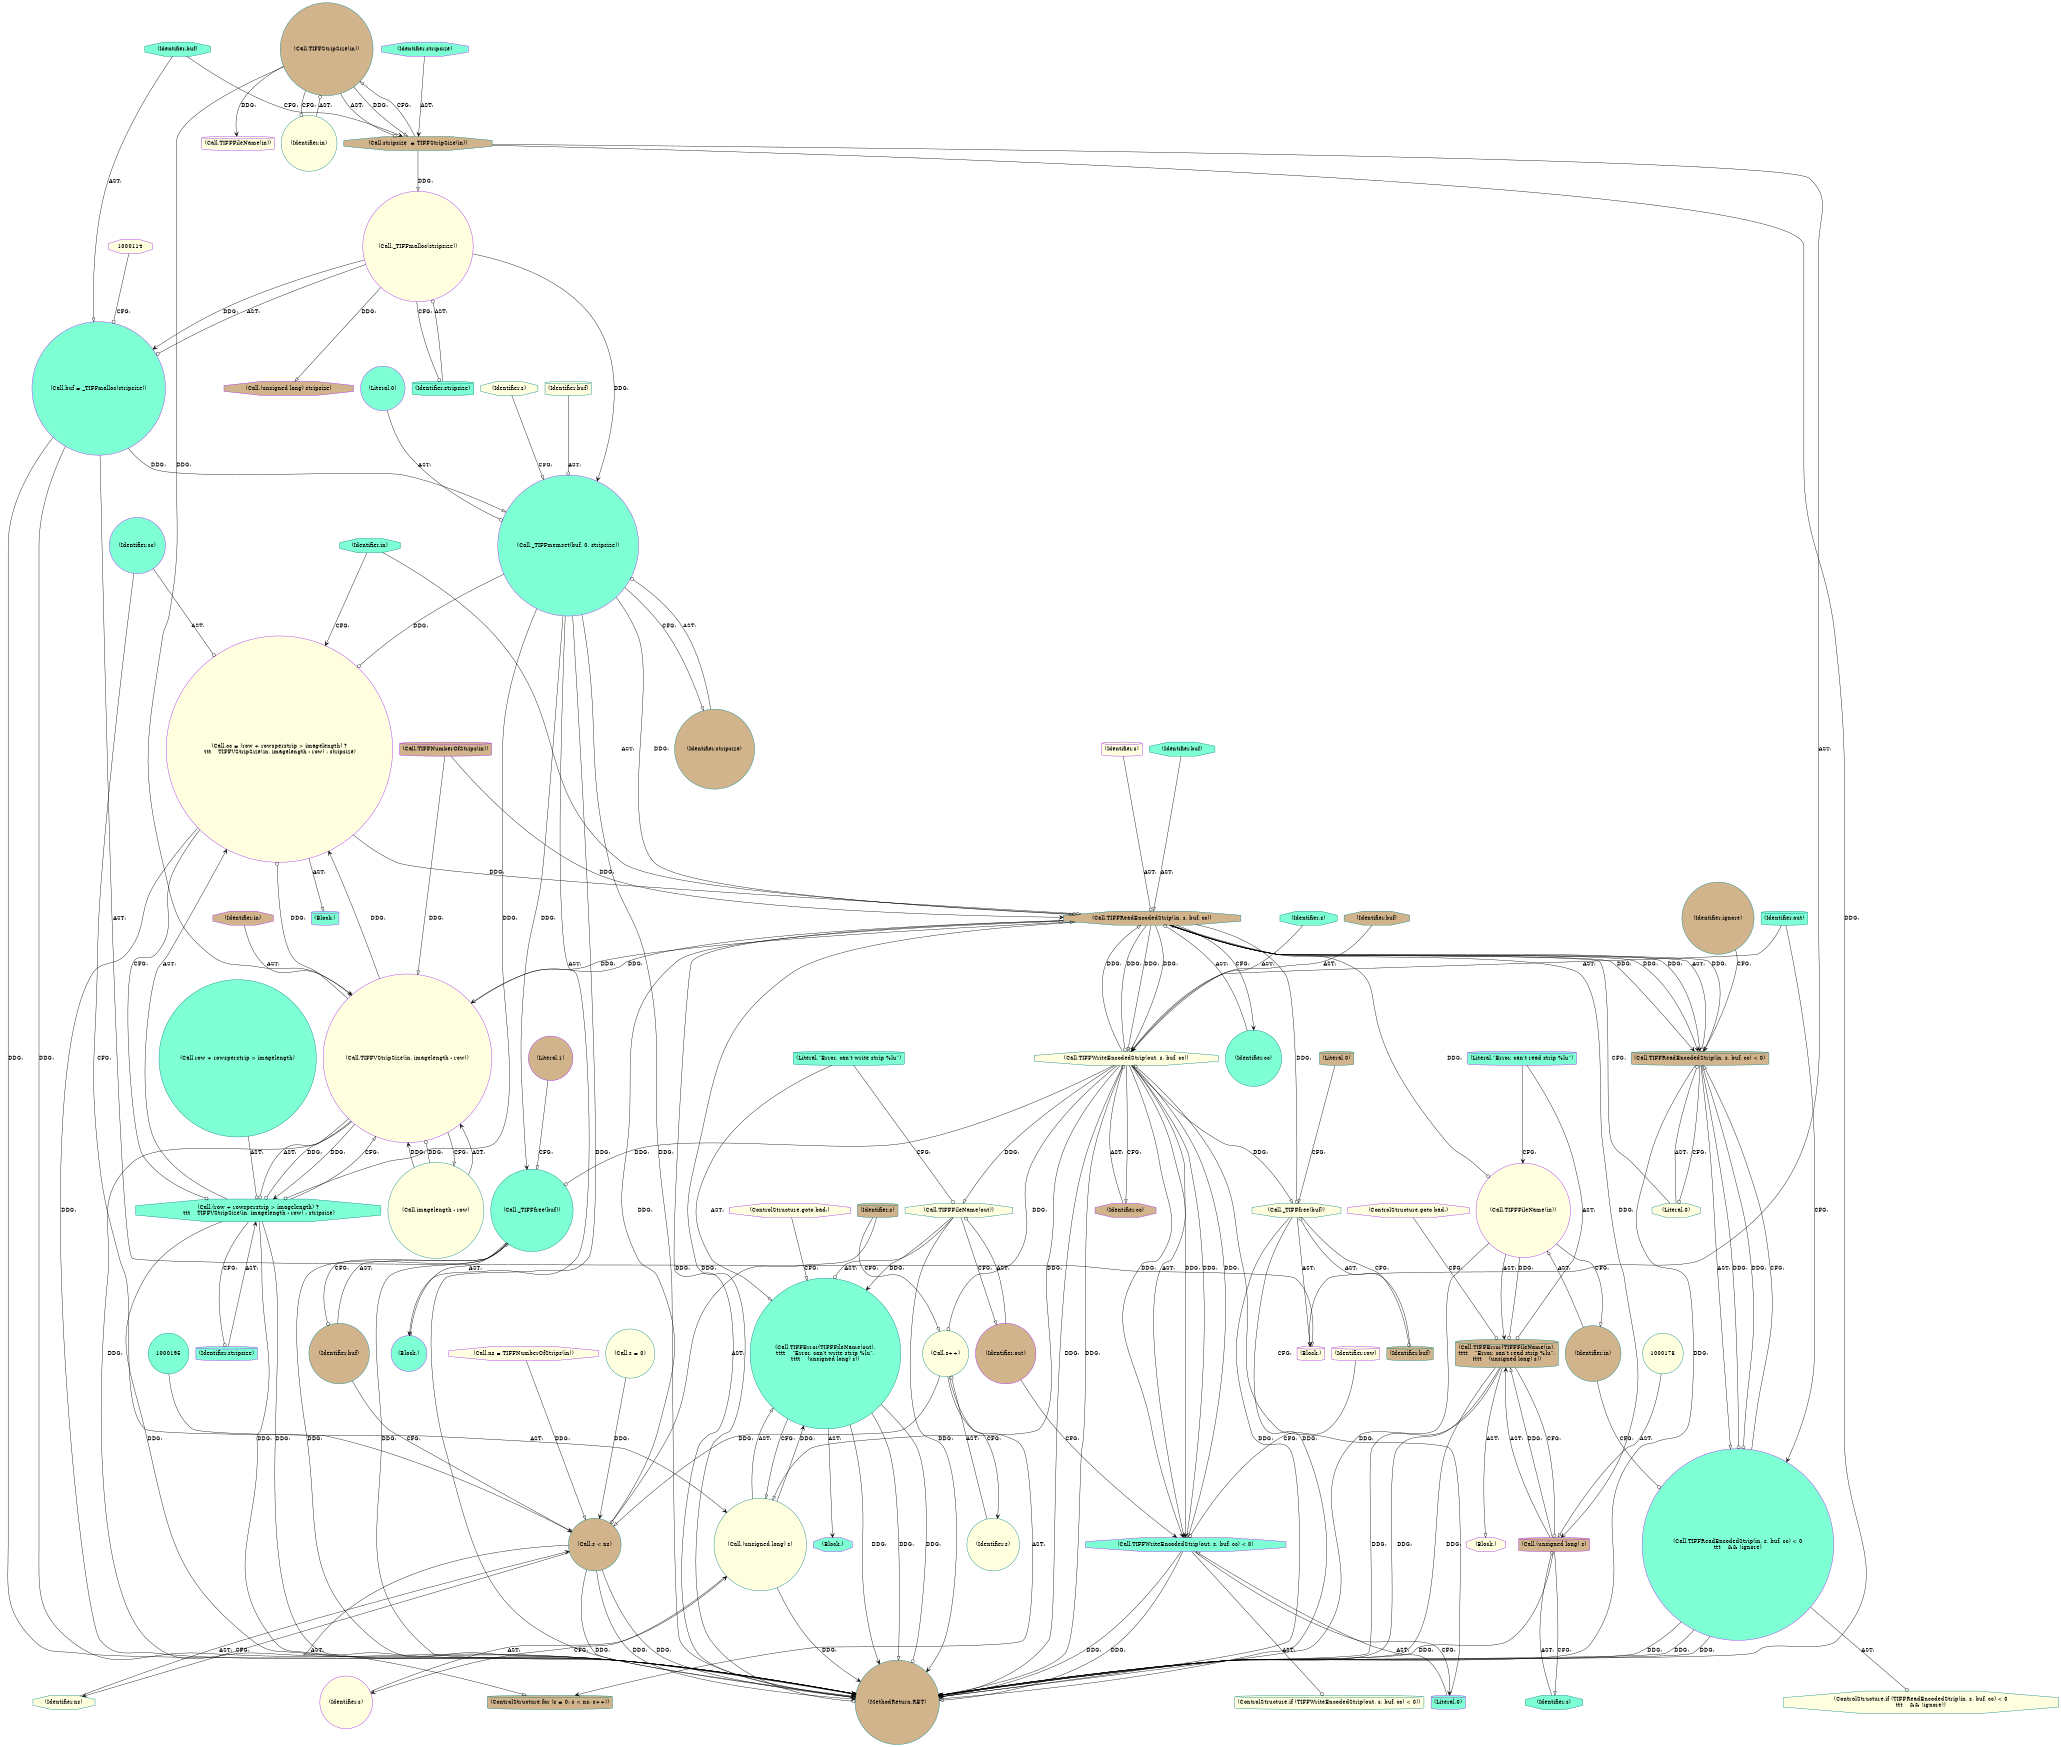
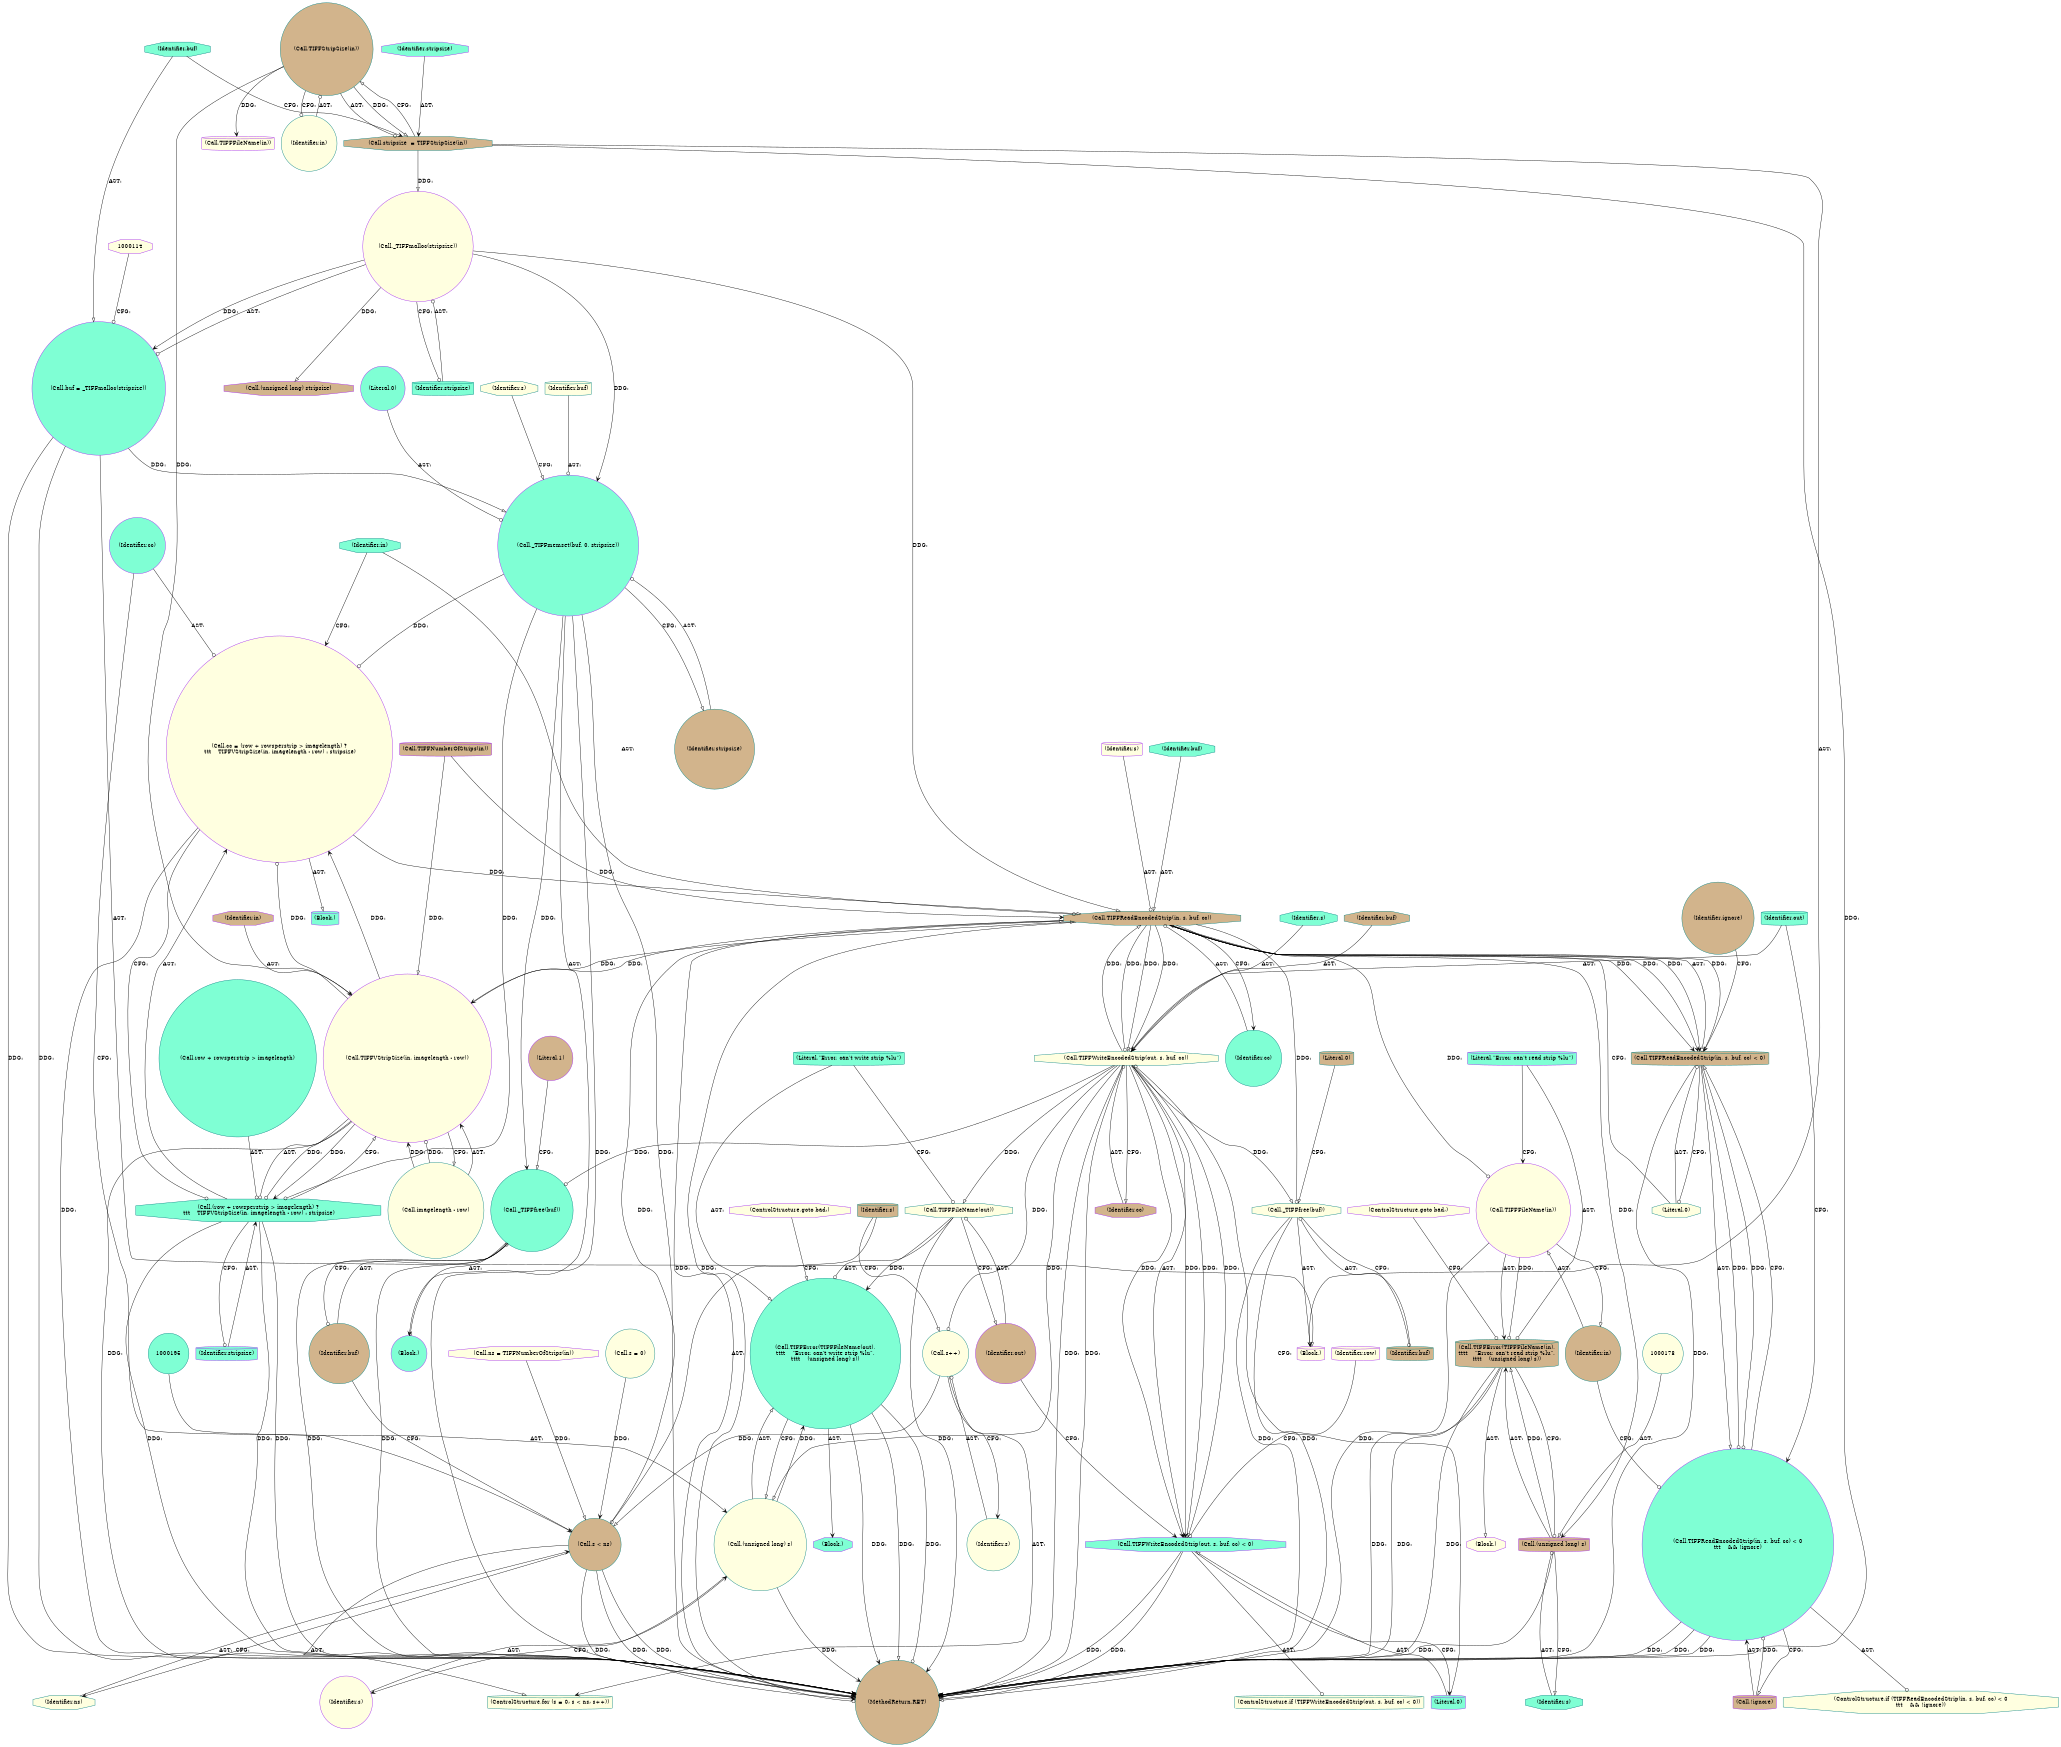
edge "(Call,_TIFFmemset(buf, 0, stripsize))" -> "(Call,TIFFReadEncodedStrip(in, s, buf, cc))": now "(Call,_TIFFmalloc(stripsize))" -> "(Call,TIFFReadEncodedStrip(in, s, buf, cc))"
node "(ControlStructure,for (s = 0; s < ns; s++))": fillcolor tan -> lightyellow
node "(Call,!ignore)": added
